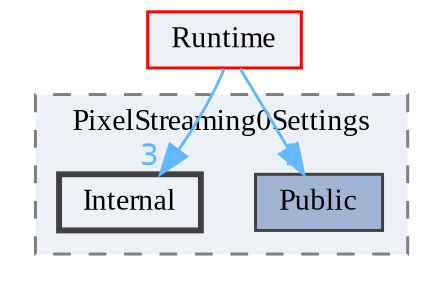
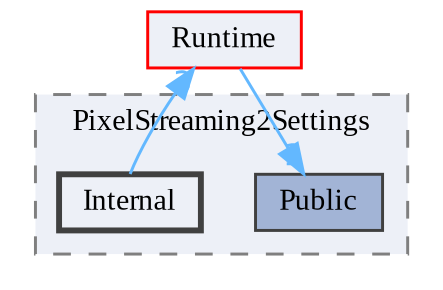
edge "Runtime" -> "Internal": reversed
cluster "PixelStreaming0Settings": label "PixelStreaming0Settings" -> "PixelStreaming2Settings"
